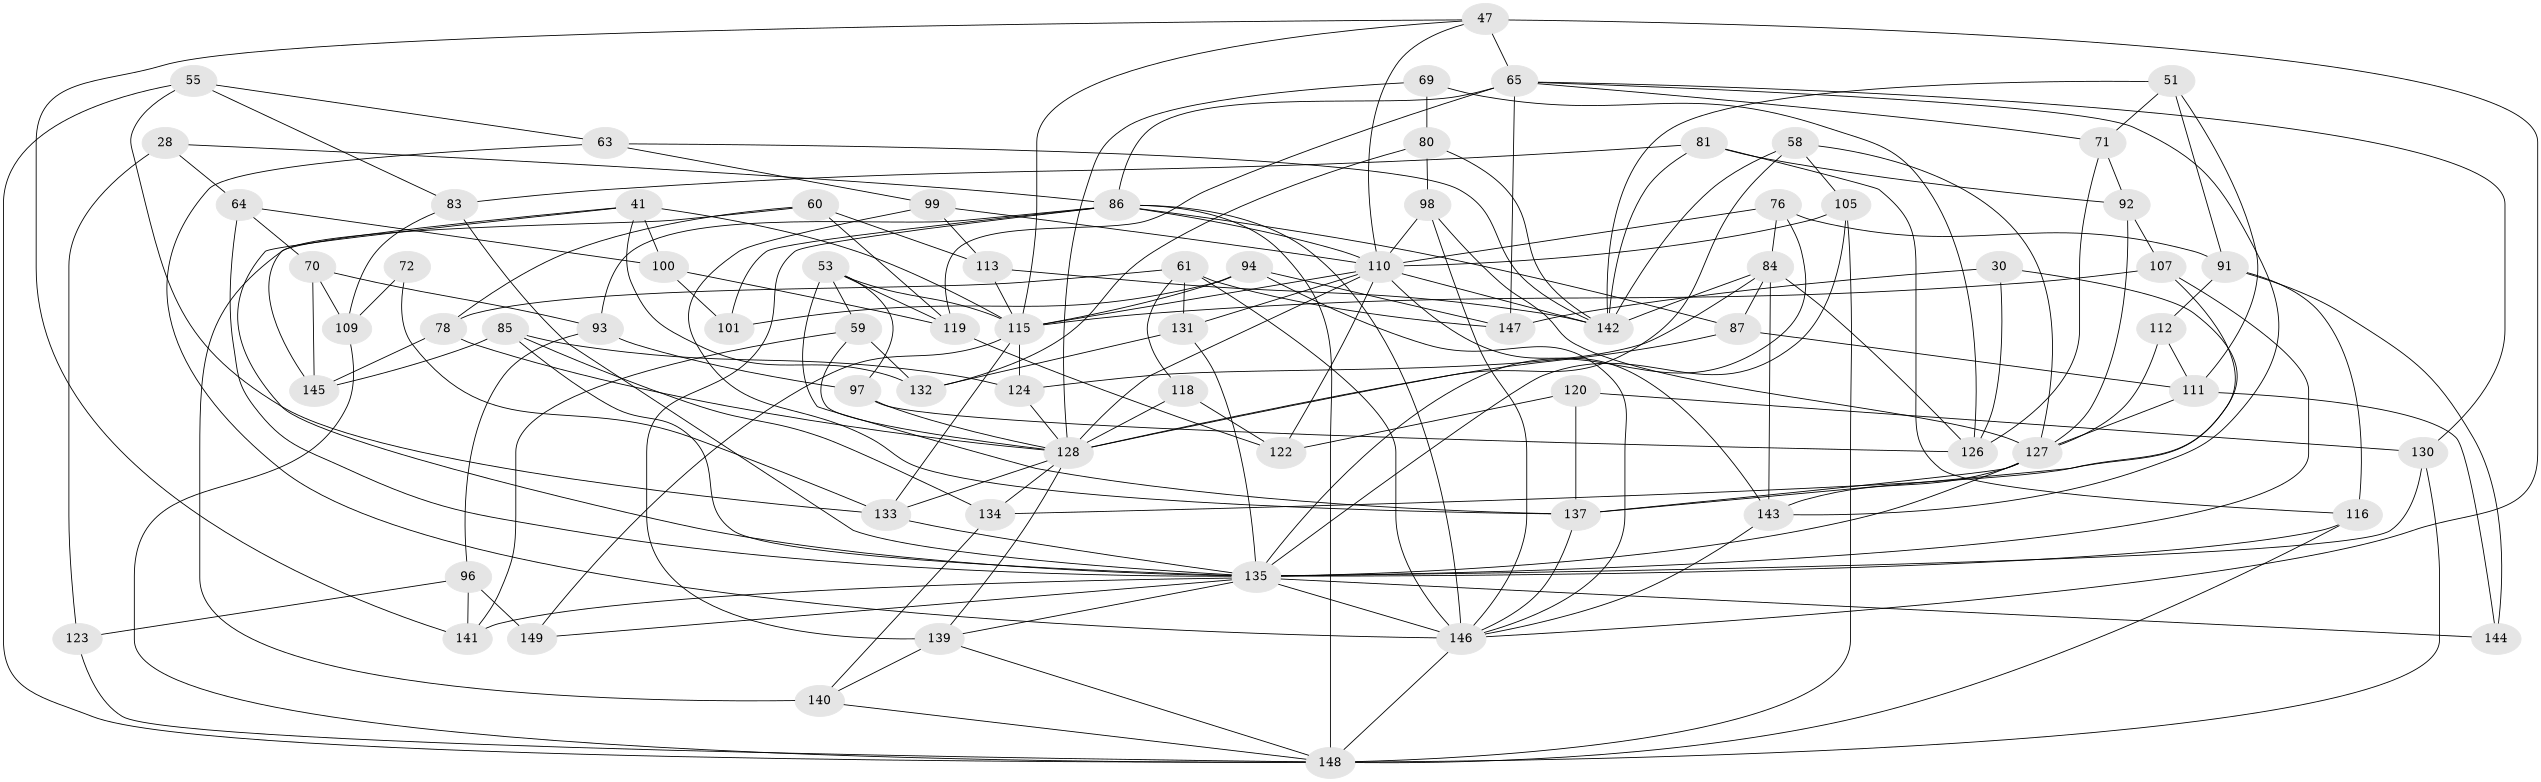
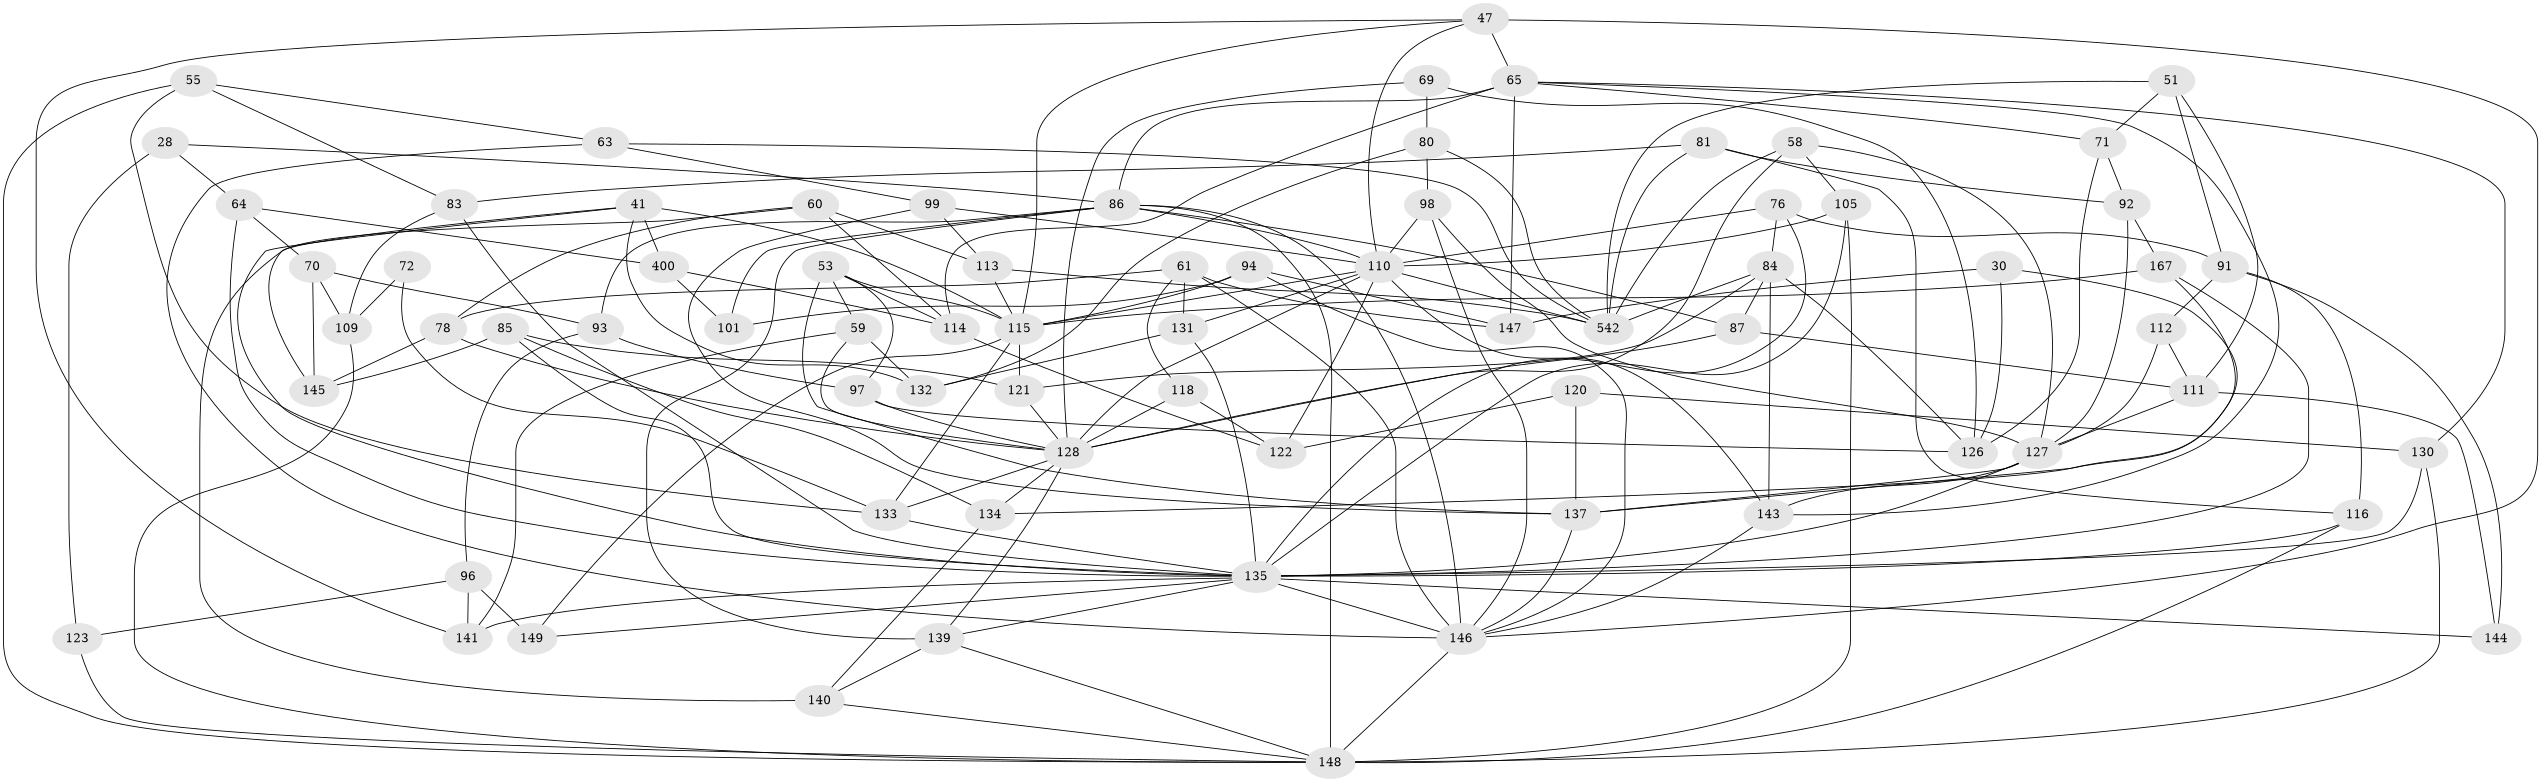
node "100": label "100" -> "400"
node "107": label "107" -> "167"
node "119": label "119" -> "114"
node "142": label "142" -> "542"
node "124": label "124" -> "121"
